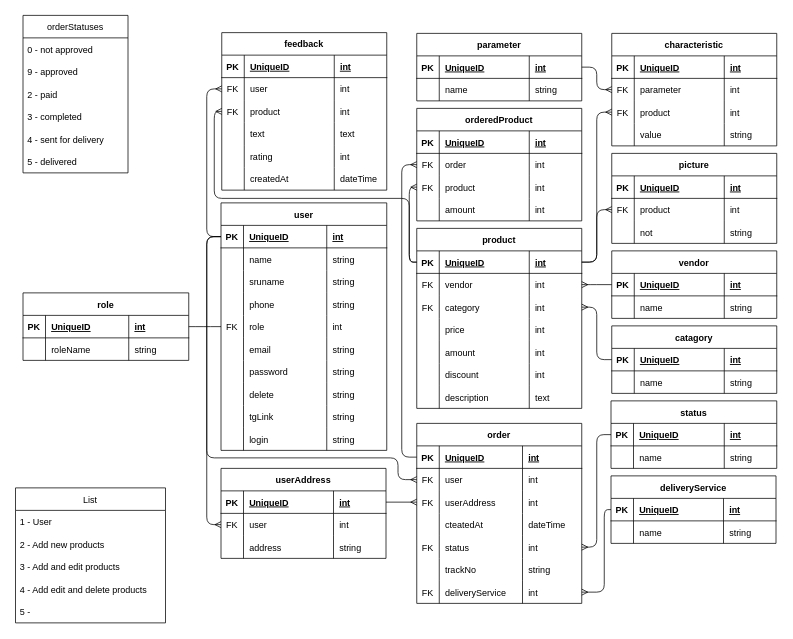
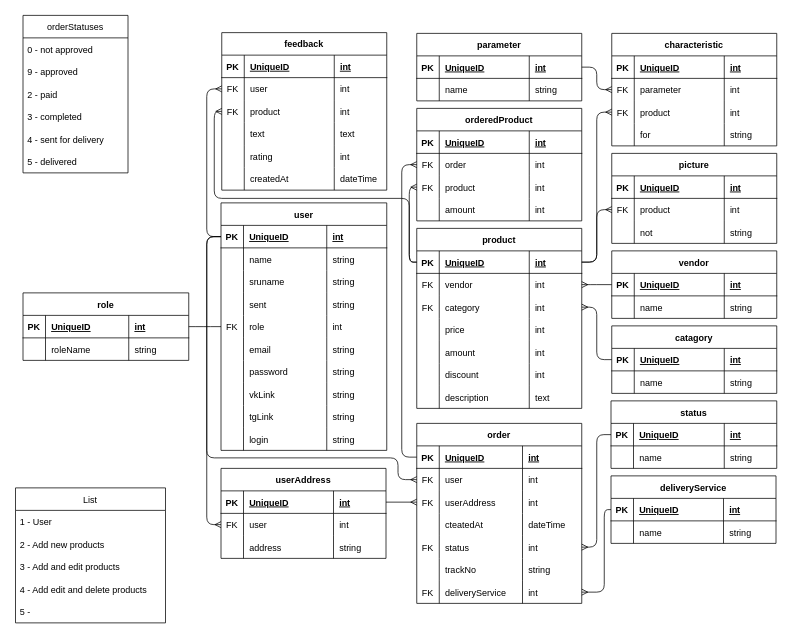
node "value": label "value" -> "for"
node "phone": label "phone" -> "sent"
node "delete": label "delete" -> "vkLink"
